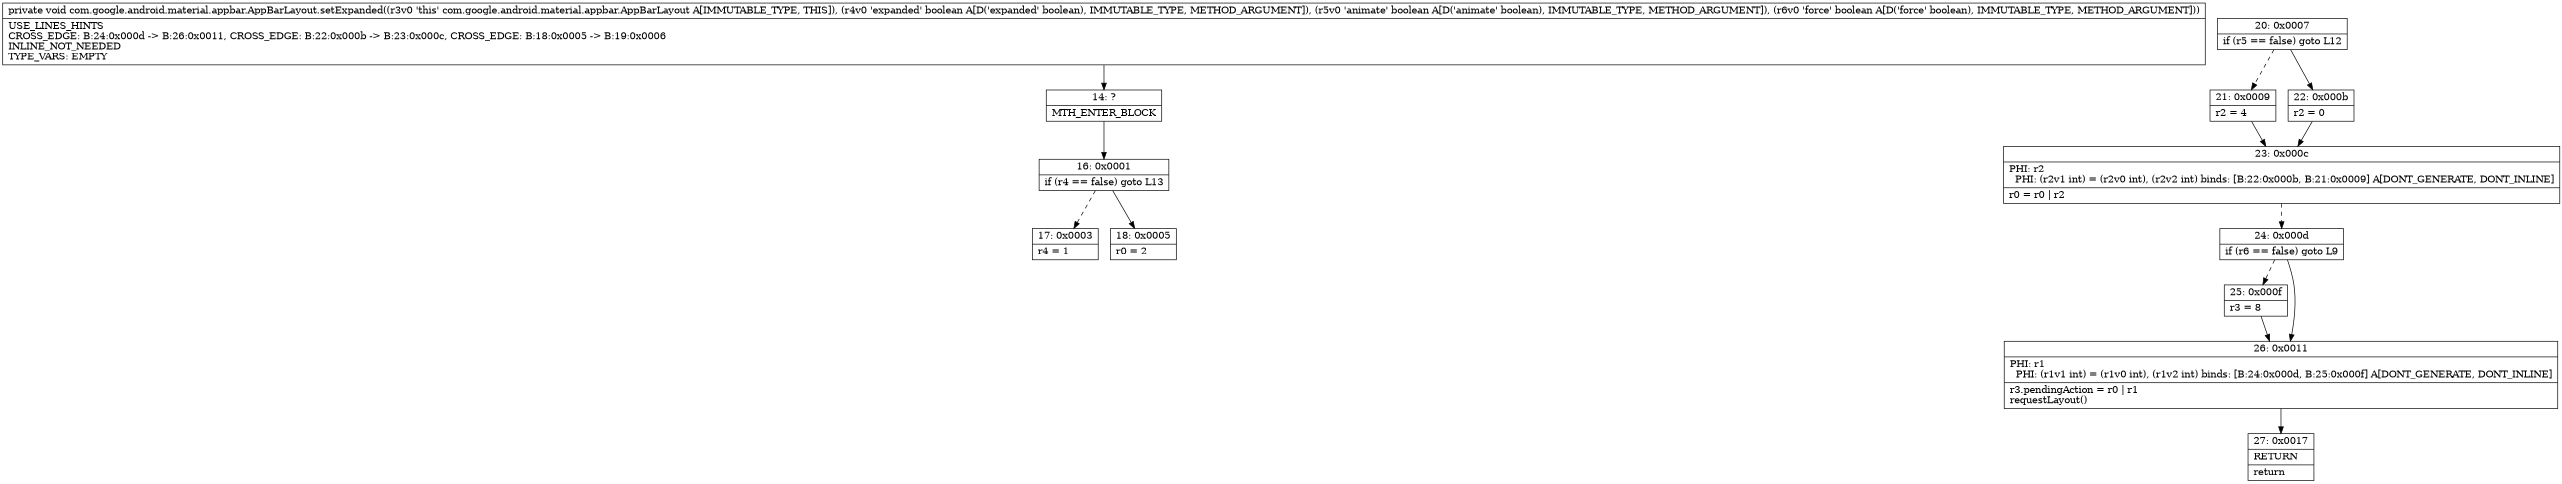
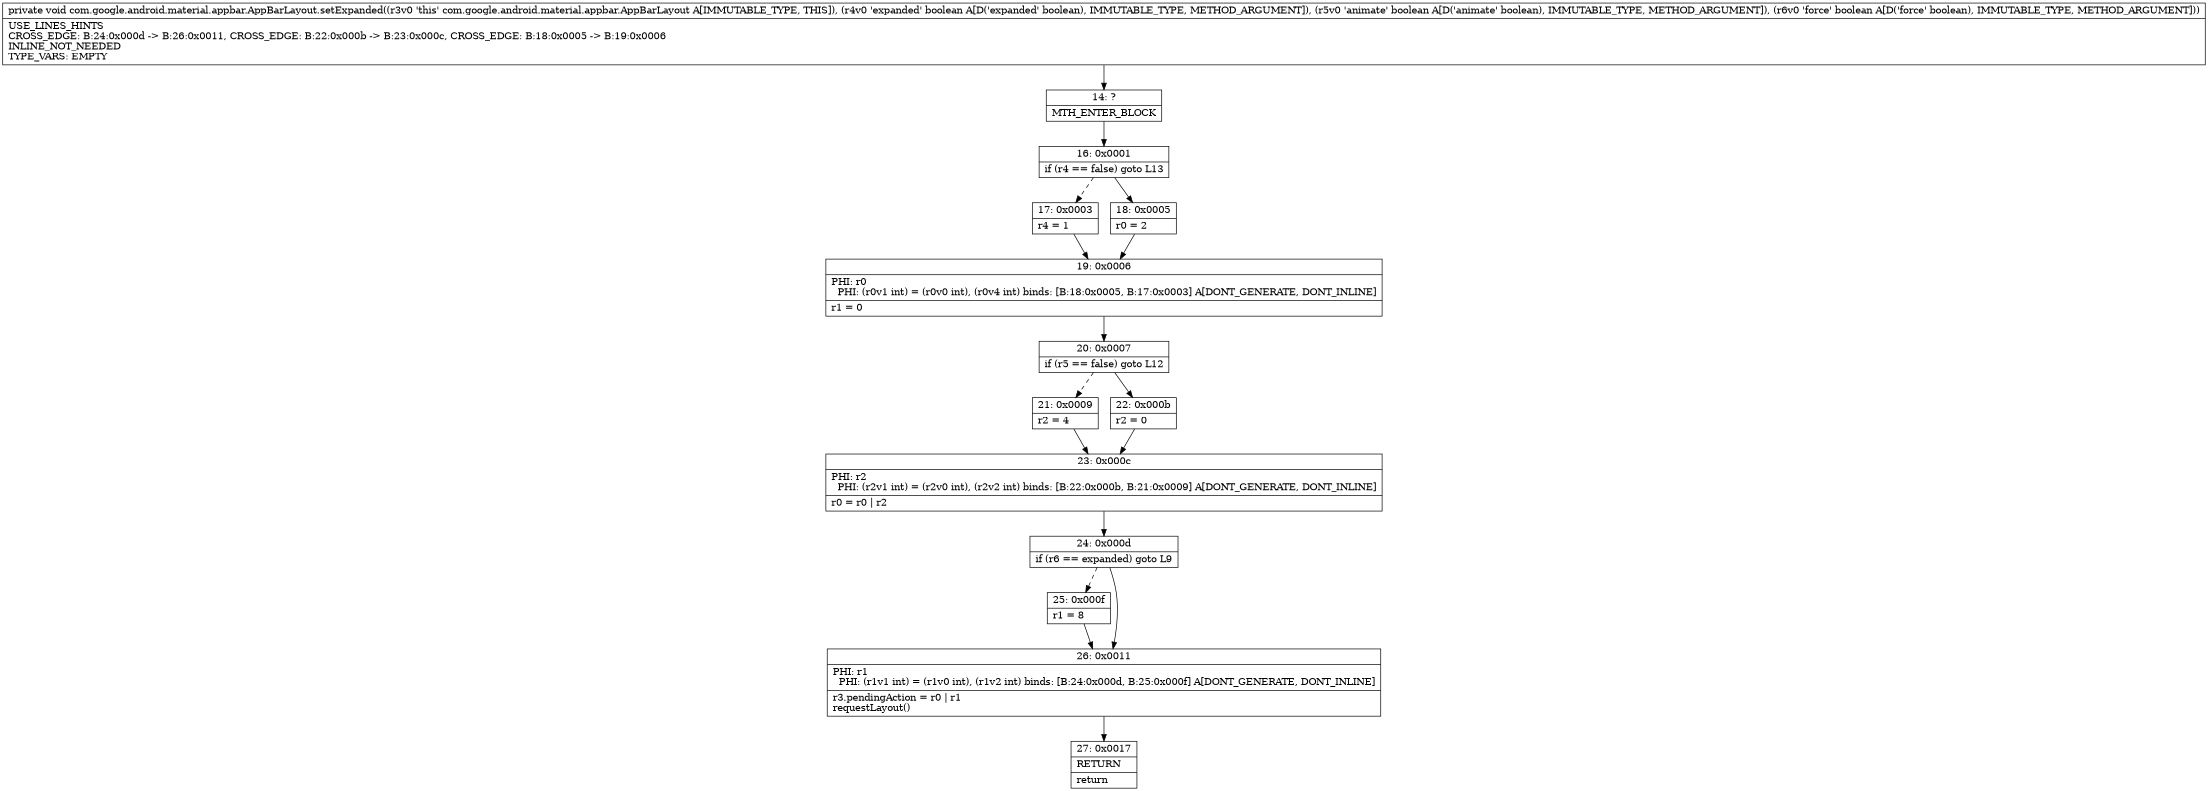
edge "23: 0x000c" -> "24: 0x000d": style dashed -> solid
node "24: 0x000d": text "if (r6 == false) goto L9" -> "if (r6 == expanded) goto L9"
node "19: 0x0006": added
node "25: 0x000f": text "r3 = 8" -> "r1 = 8"
